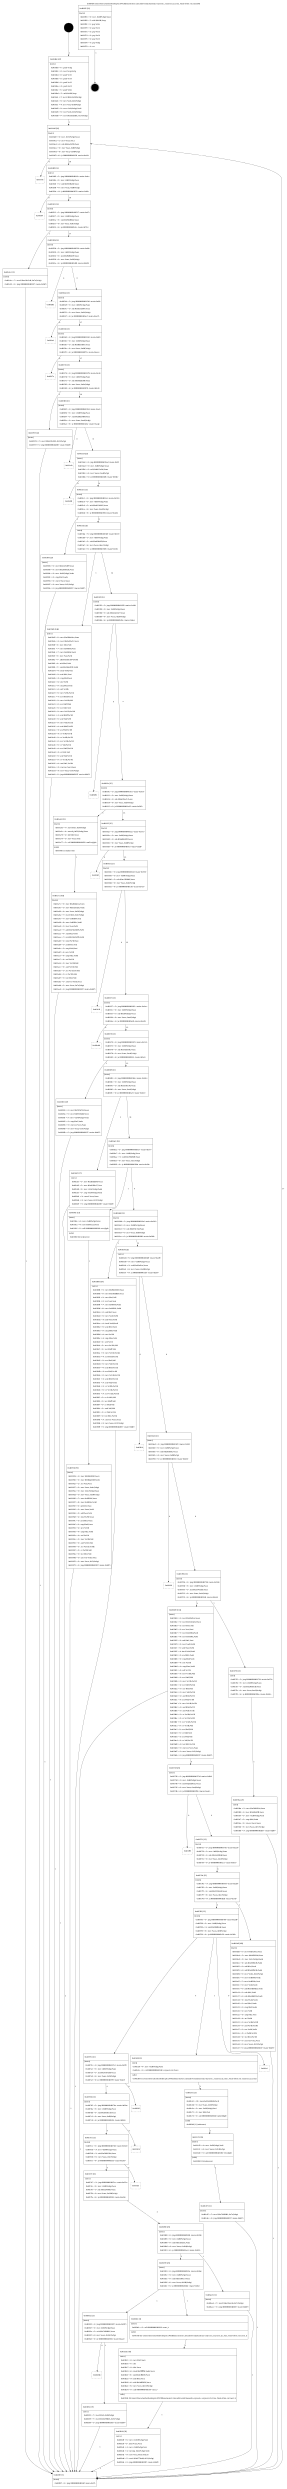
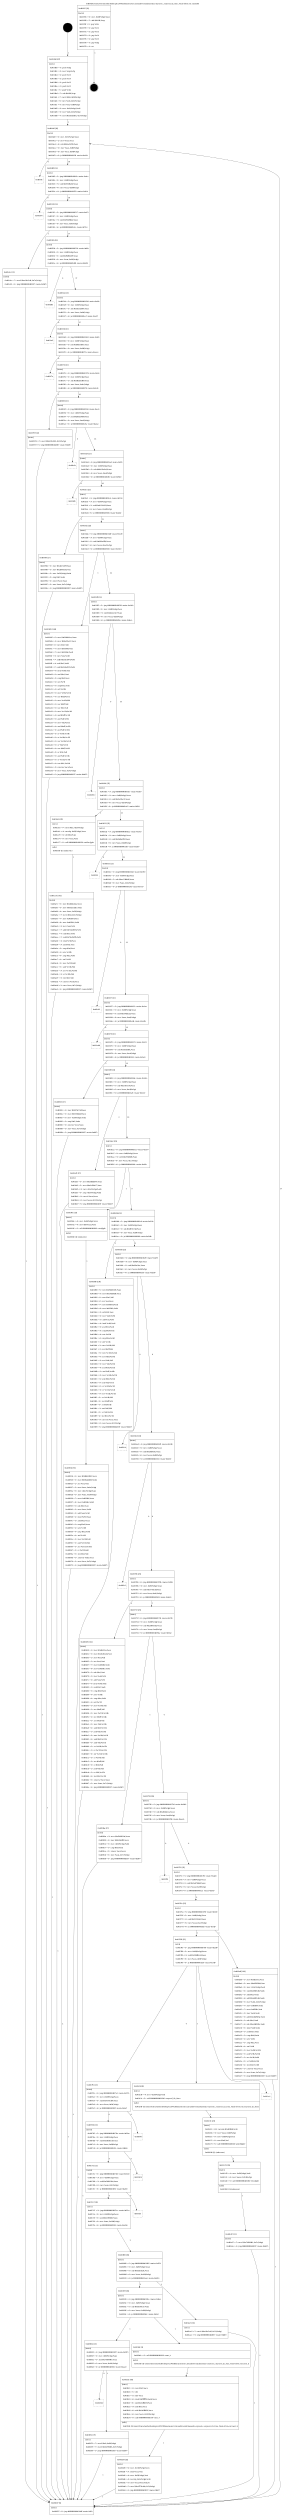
edge "0x401b59 [134]" -> "0x401738 [25]": now "0x40171f [25]" -> "0x401738 [25]"
